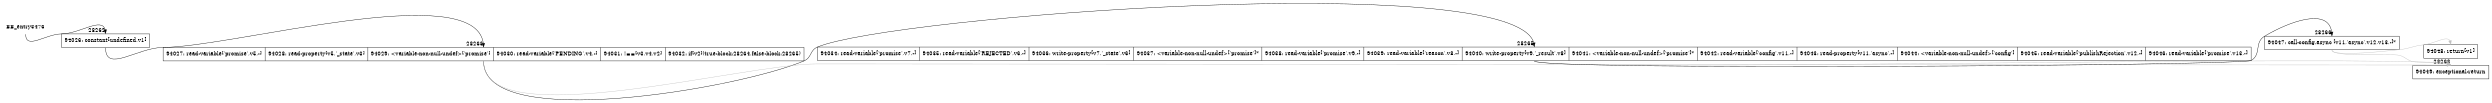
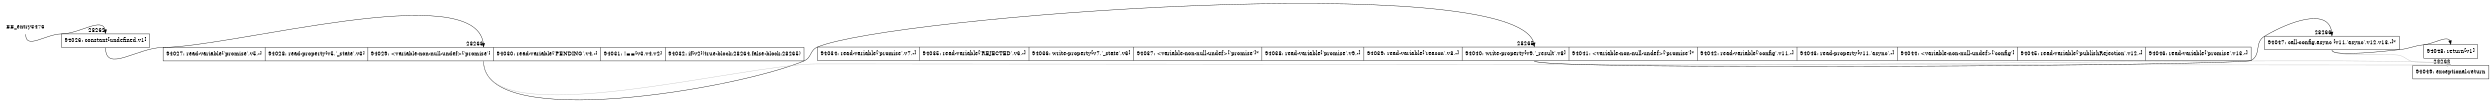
edge "94047: call-config.async [v11,'async',v12,v13,-]*" -> "94048: return[v1]": color gray -> black
